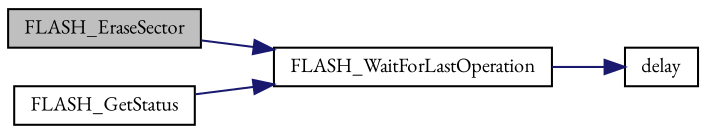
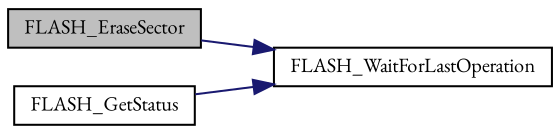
node "delay": removed
